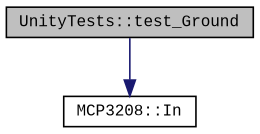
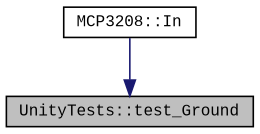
edge "UnityTests::test_Ground" -> "MCP3208::In": reversed
